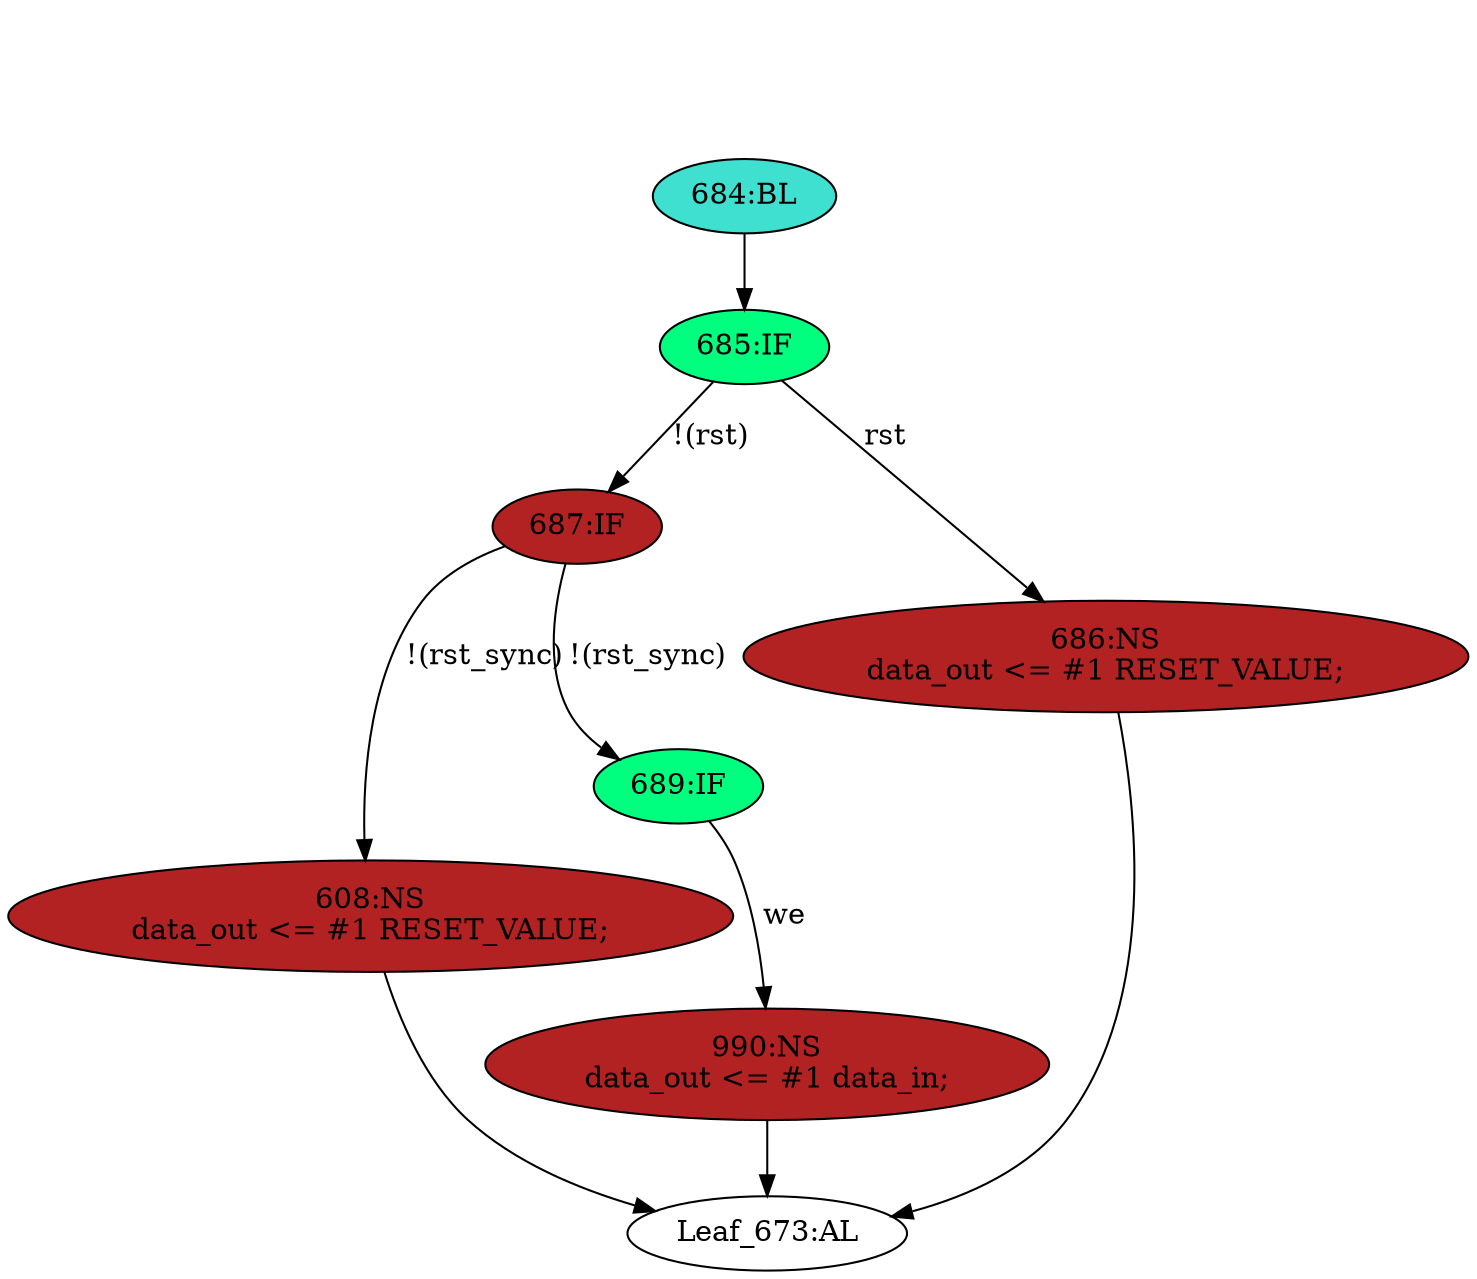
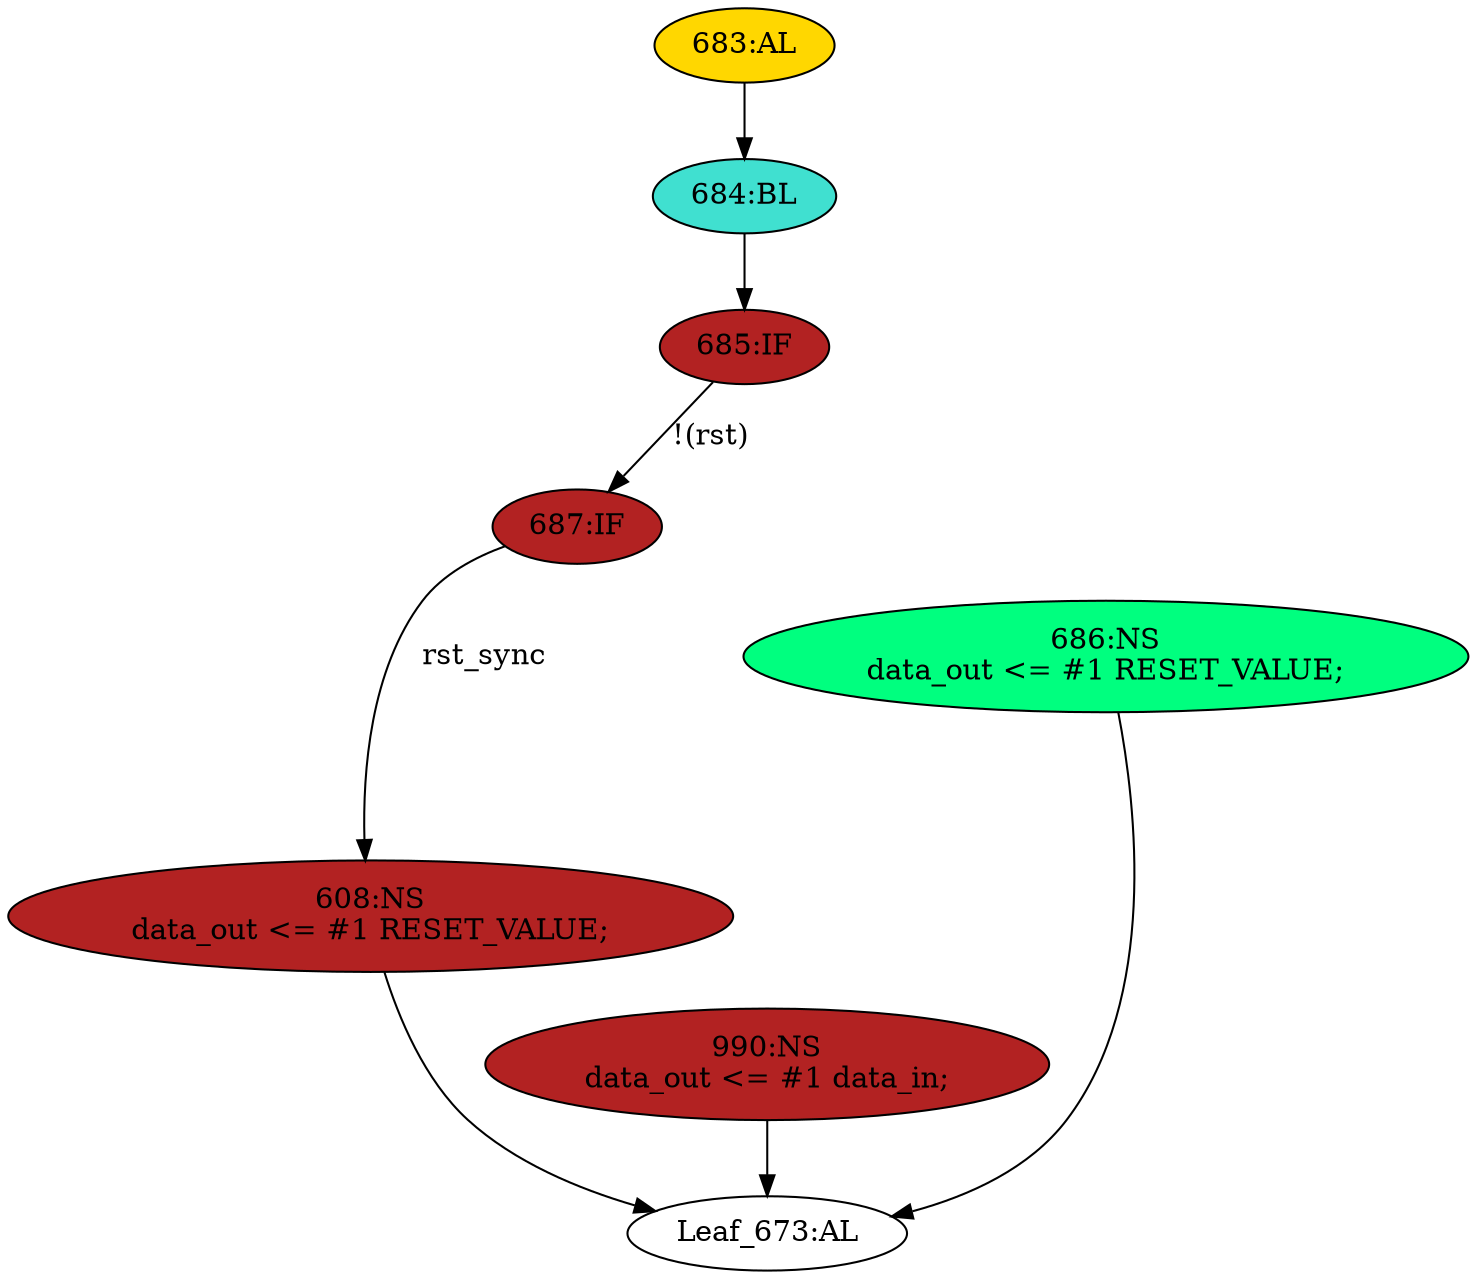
node "683:AL": added
node "685:IF": fillcolor springgreen -> firebrick
edge "685:IF" -> "686:NS data_out <= #1 RESET_VALUE;": removed, label "rst"
edge "687:IF" -> "608:NS data_out <= #1 RESET_VALUE;": label "!(rst_sync)" -> "rst_sync"
node "686:NS data_out <= #1 RESET_VALUE;": fillcolor firebrick -> springgreen
node "689:IF": removed
